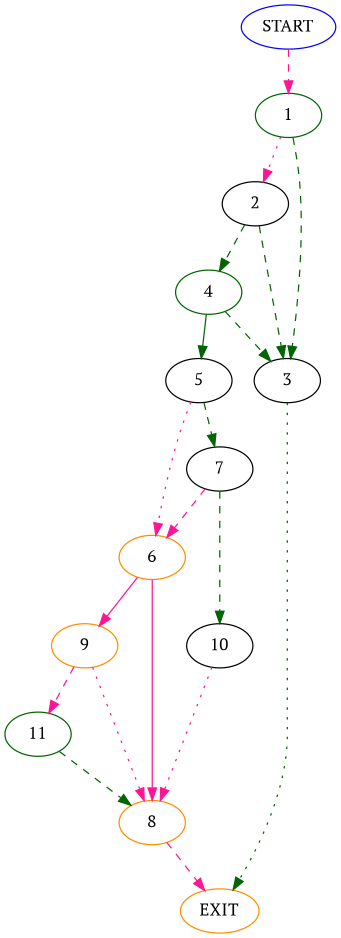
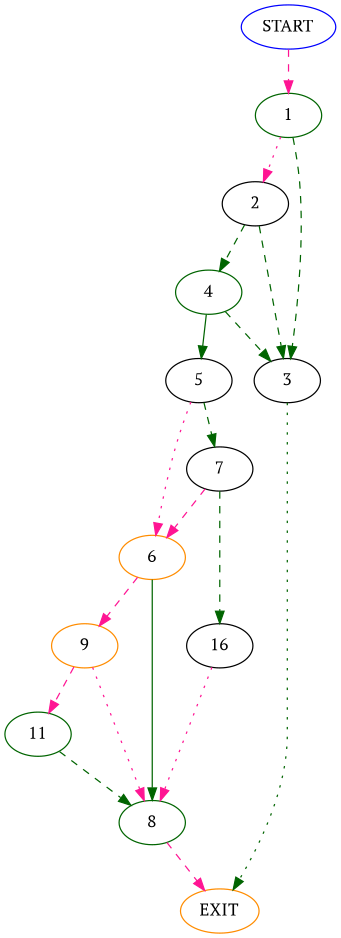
edge "6" -> "9": style solid -> dashed
node "10": label "10" -> "16"
edge "6" -> "8": color deeppink -> darkgreen
node "8": color darkorange -> darkgreen
